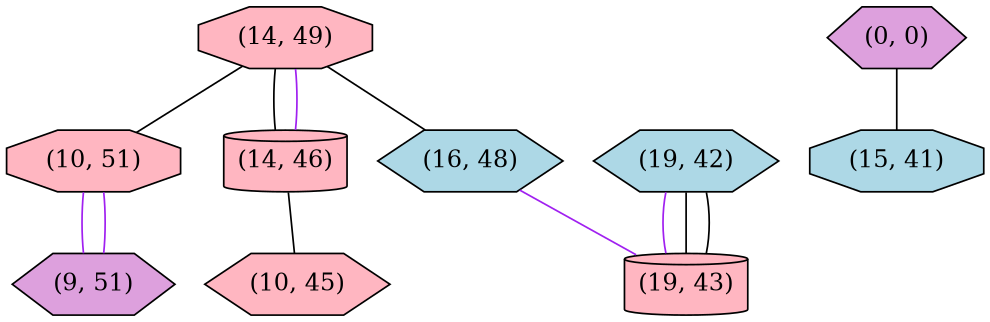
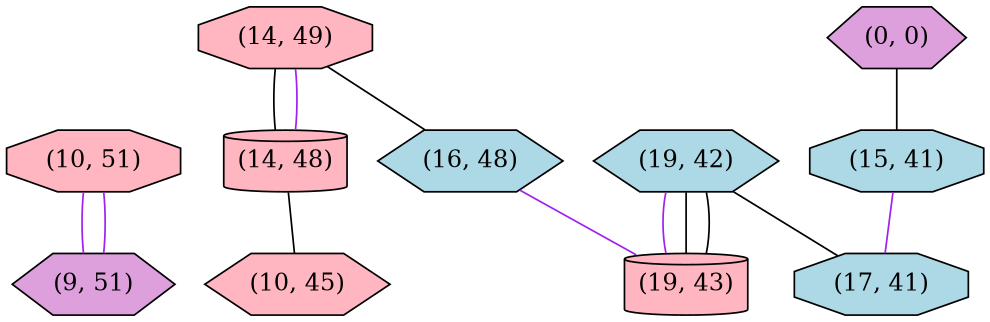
edge "(14, 49)" -- "(10, 51)": removed
node "(14, 46)": label "(14, 46)" -> "(14, 48)"
node "(17, 41)": added
